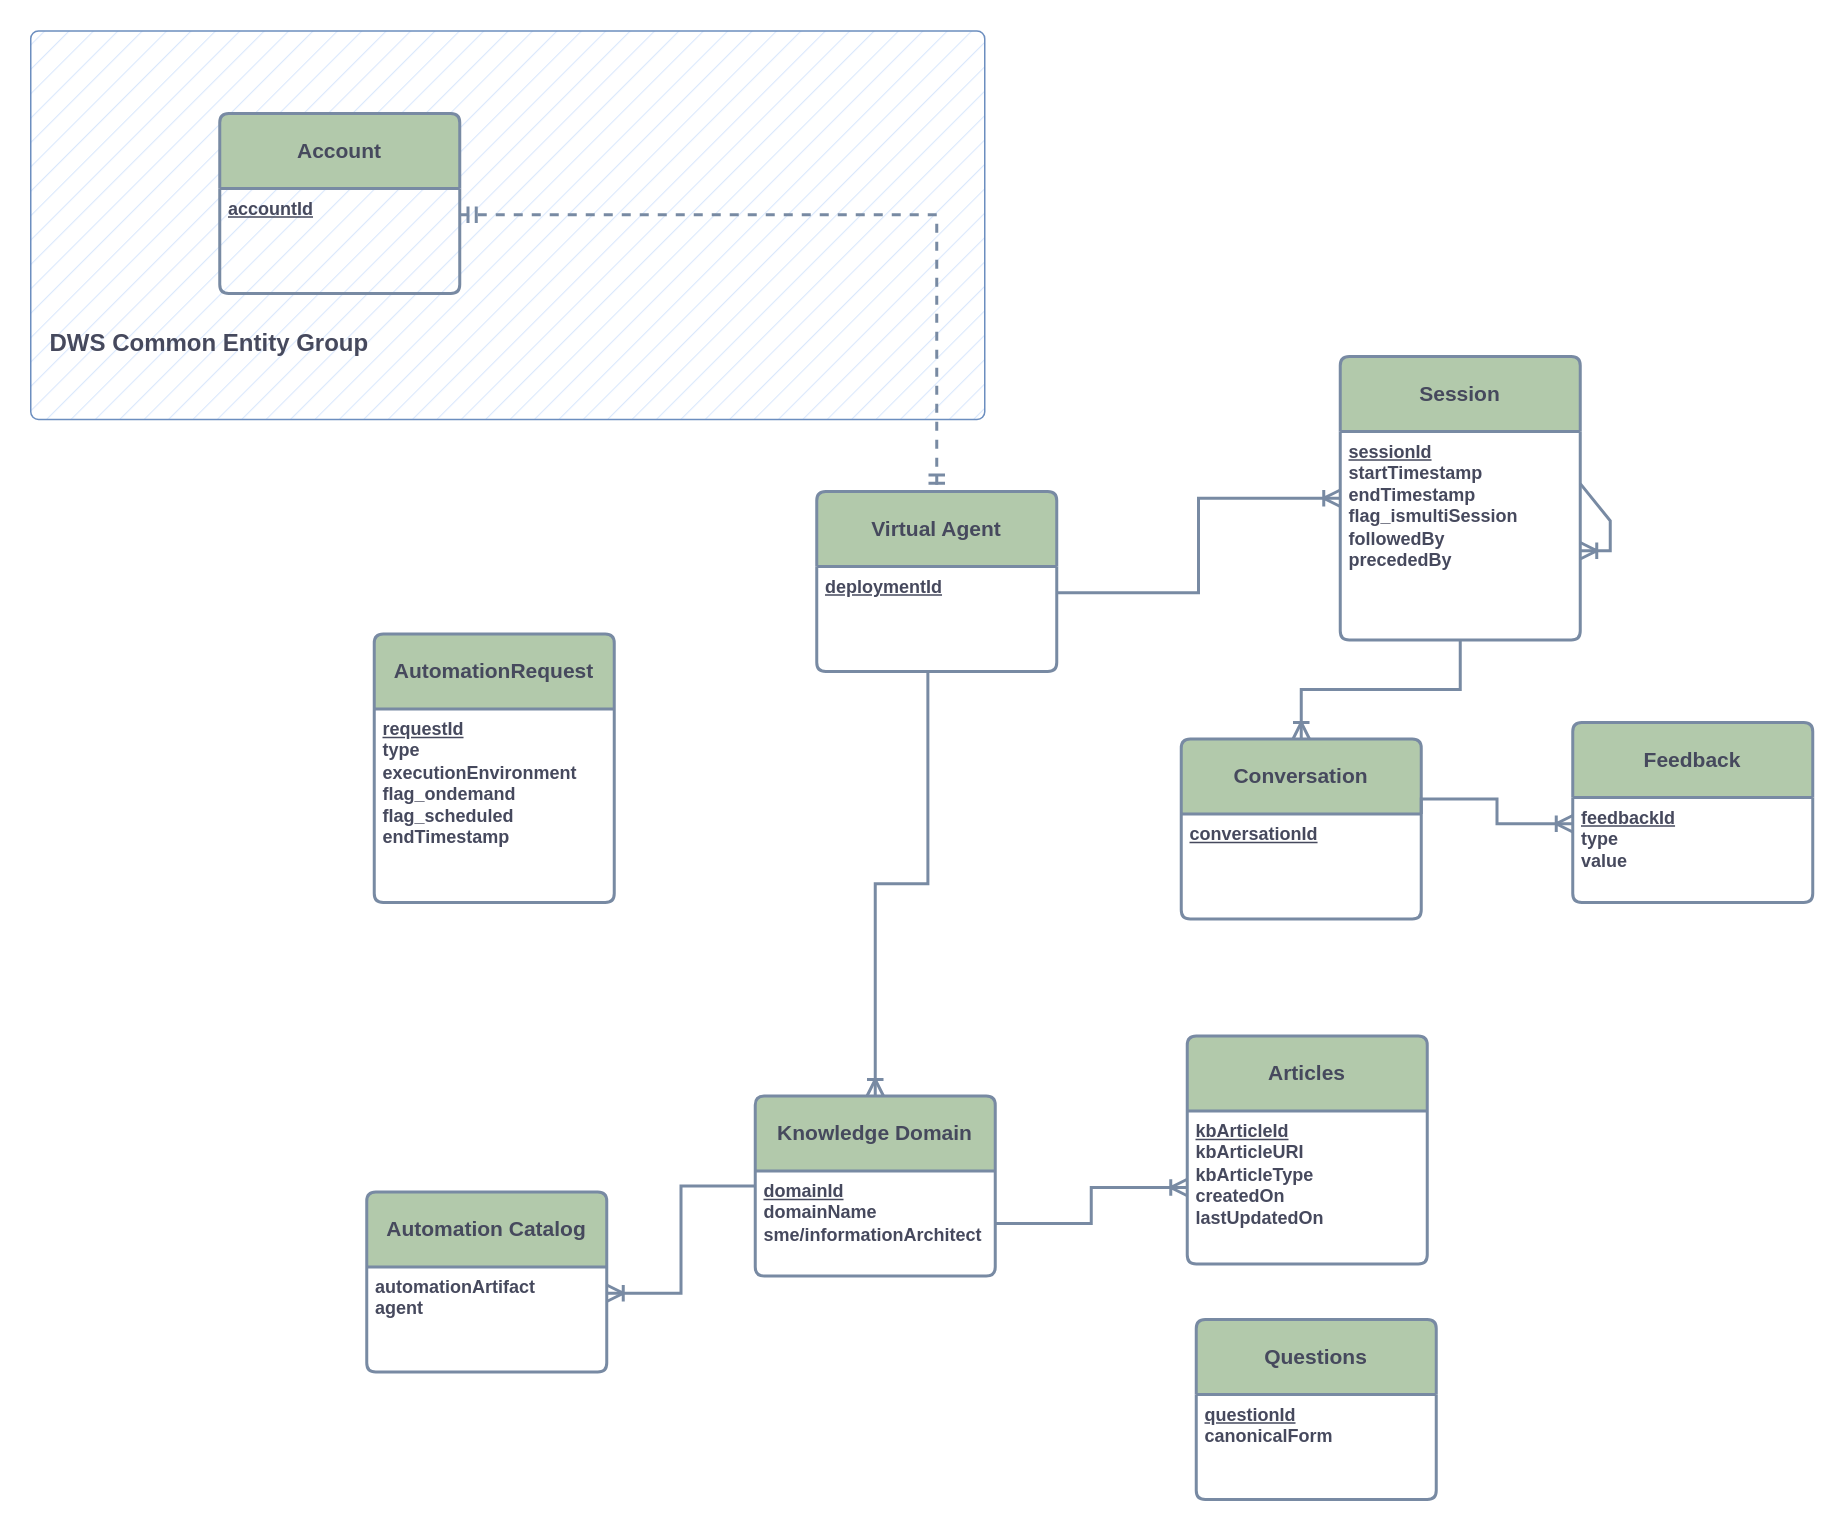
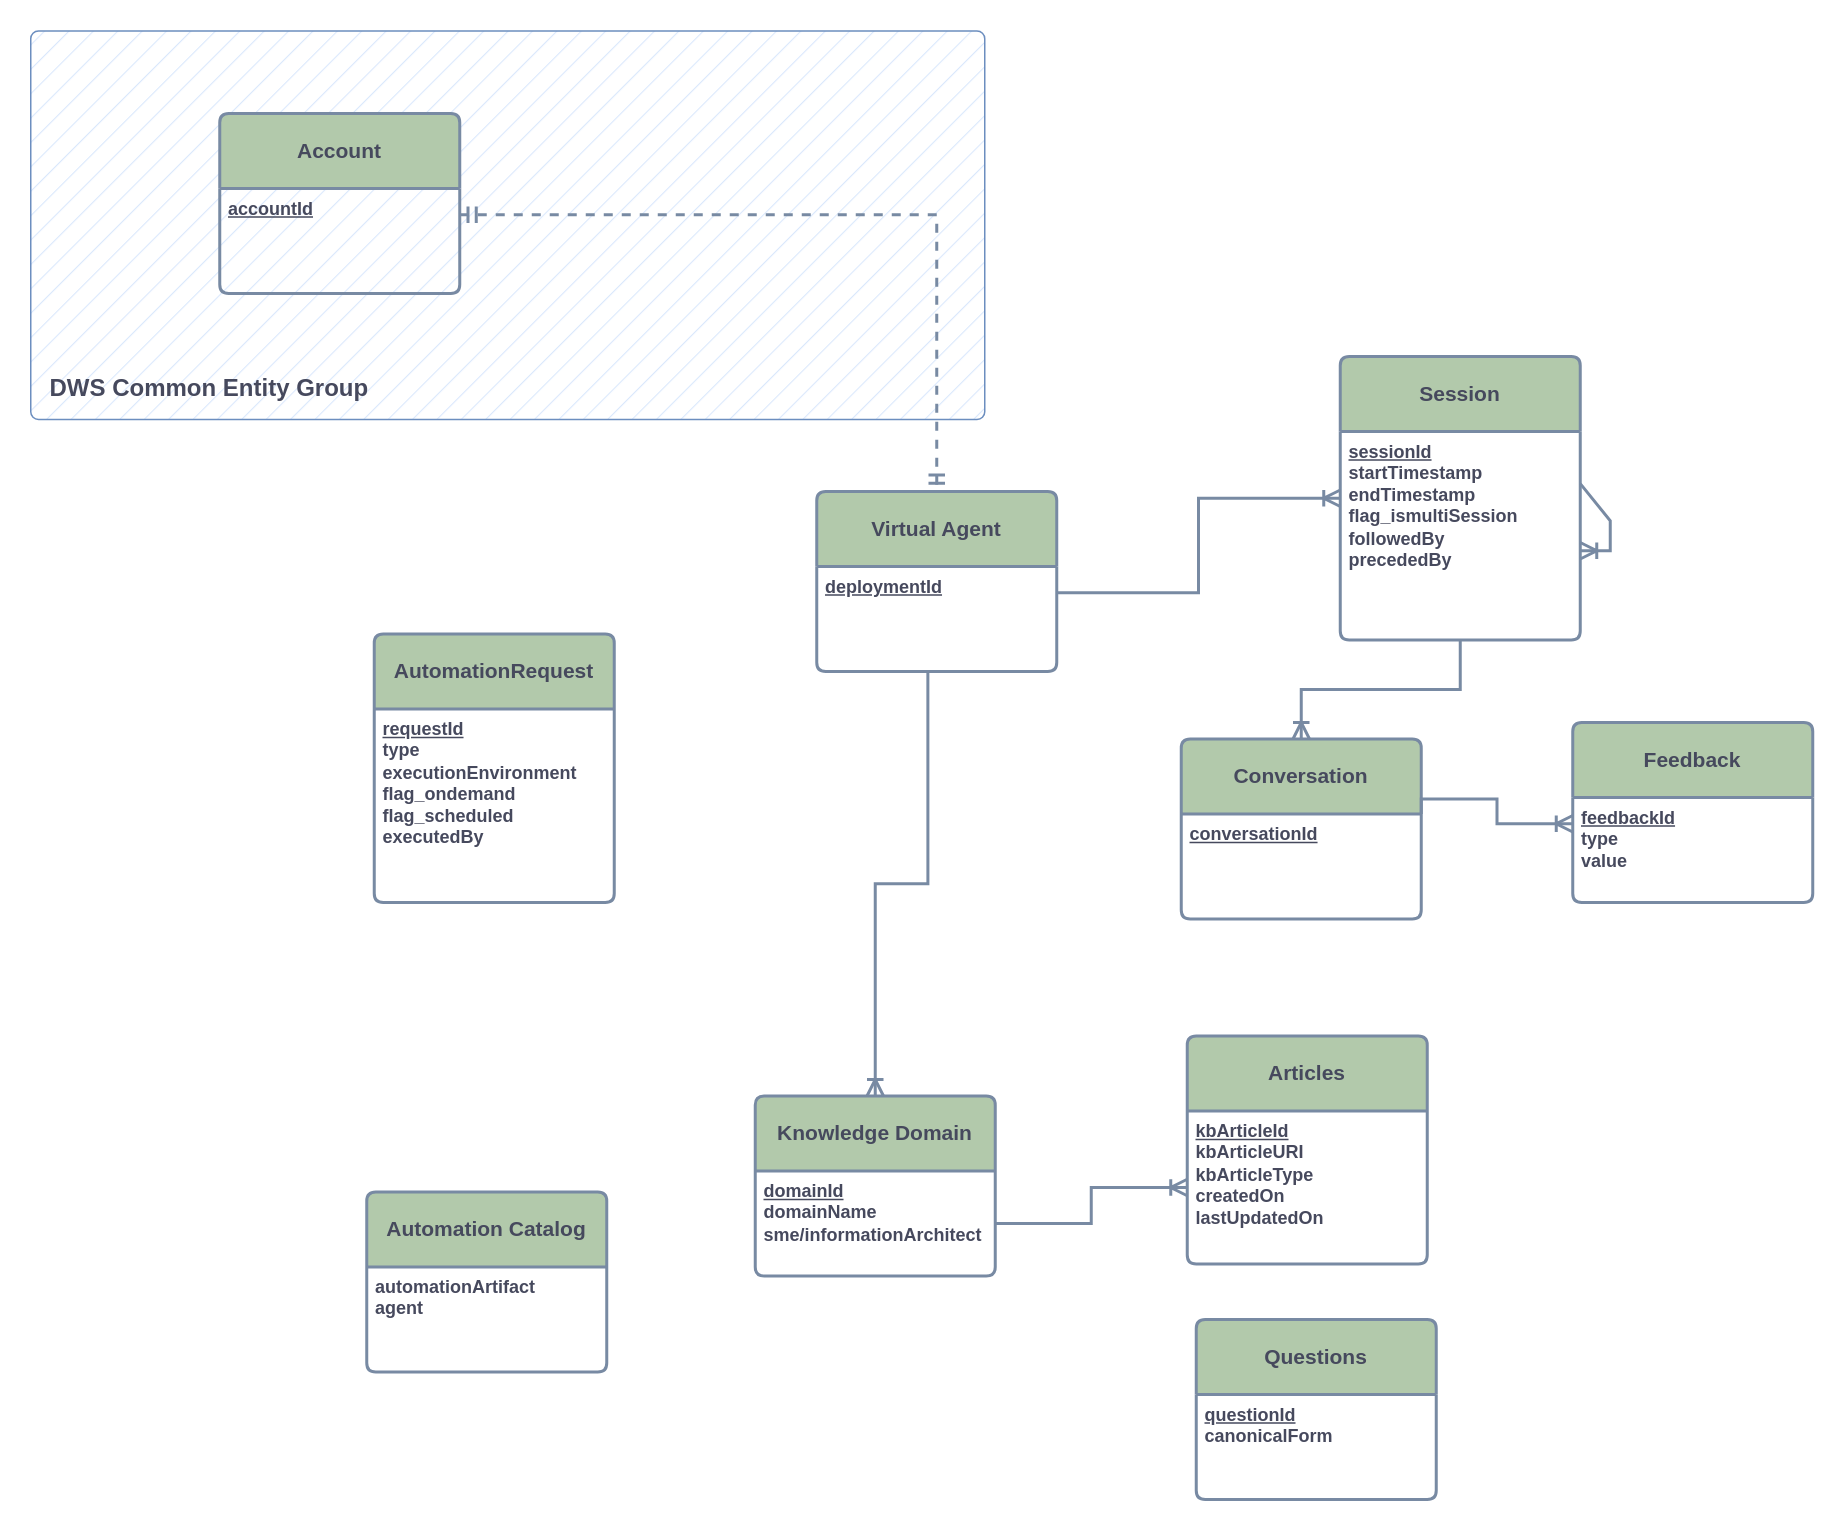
node "DWS Common Entity Group": moved (225, 343) -> (225, 388)
node "requestId type executionEnvironment flag_ondemand flag_scheduled endTimestamp": label "requestId type executionEnvironment flag_ondemand flag_scheduled endTimestamp" -> "requestId type executionEnvironment flag_ondemand flag_scheduled executedBy"
edge "Knowledge Domain" -> "automationArtifact agent": removed
